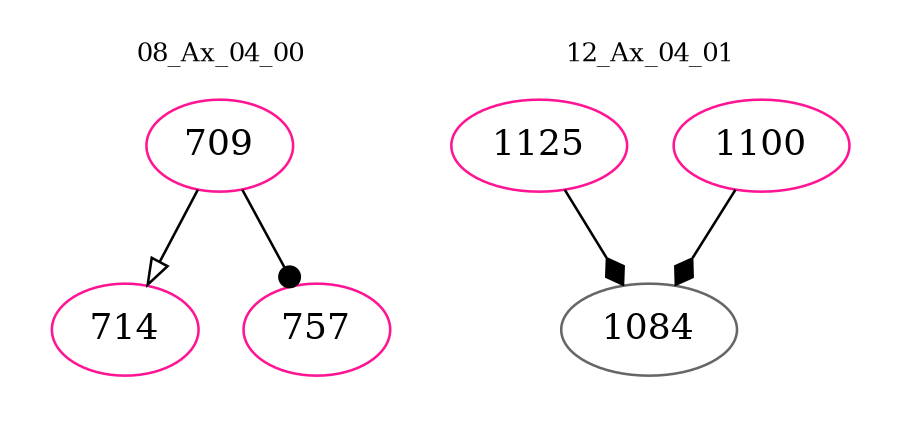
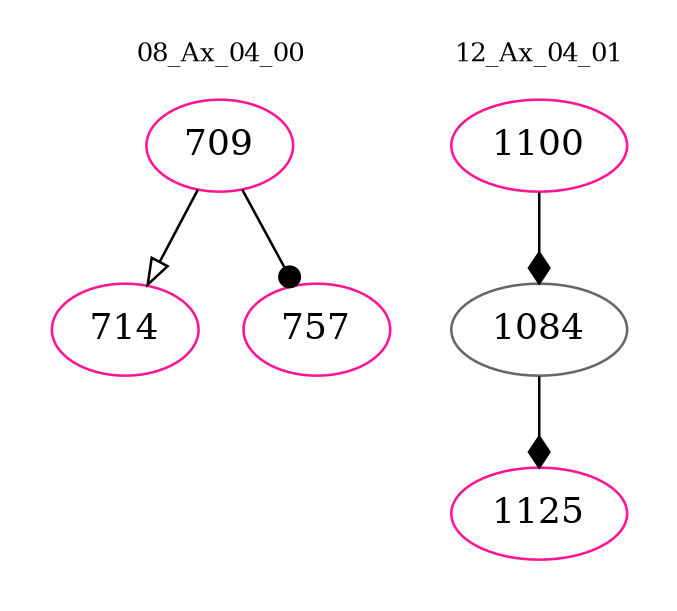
edge "1125" -> "1084": reversed
